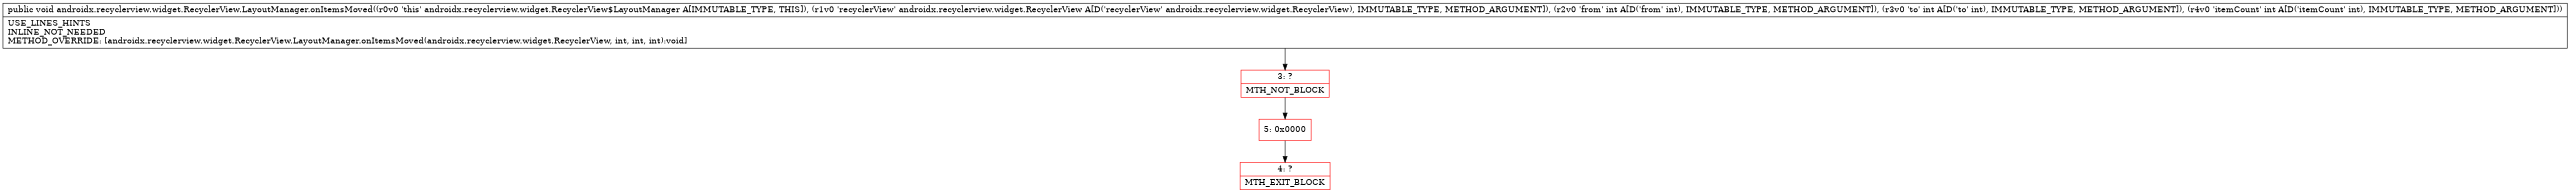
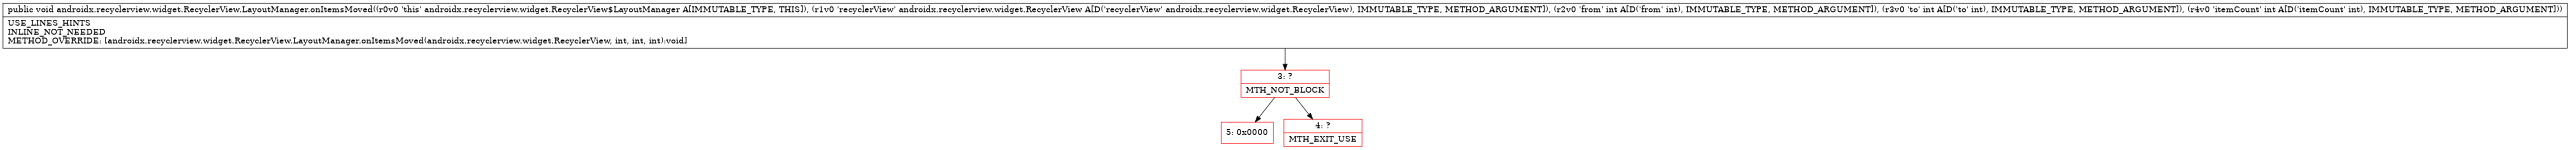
edge "5: 0x0000" -> "4: ?": now "3: ?" -> "4: ?"
node "4: ?": text "MTH_EXIT_BLOCK" -> "MTH_EXIT_USE"
